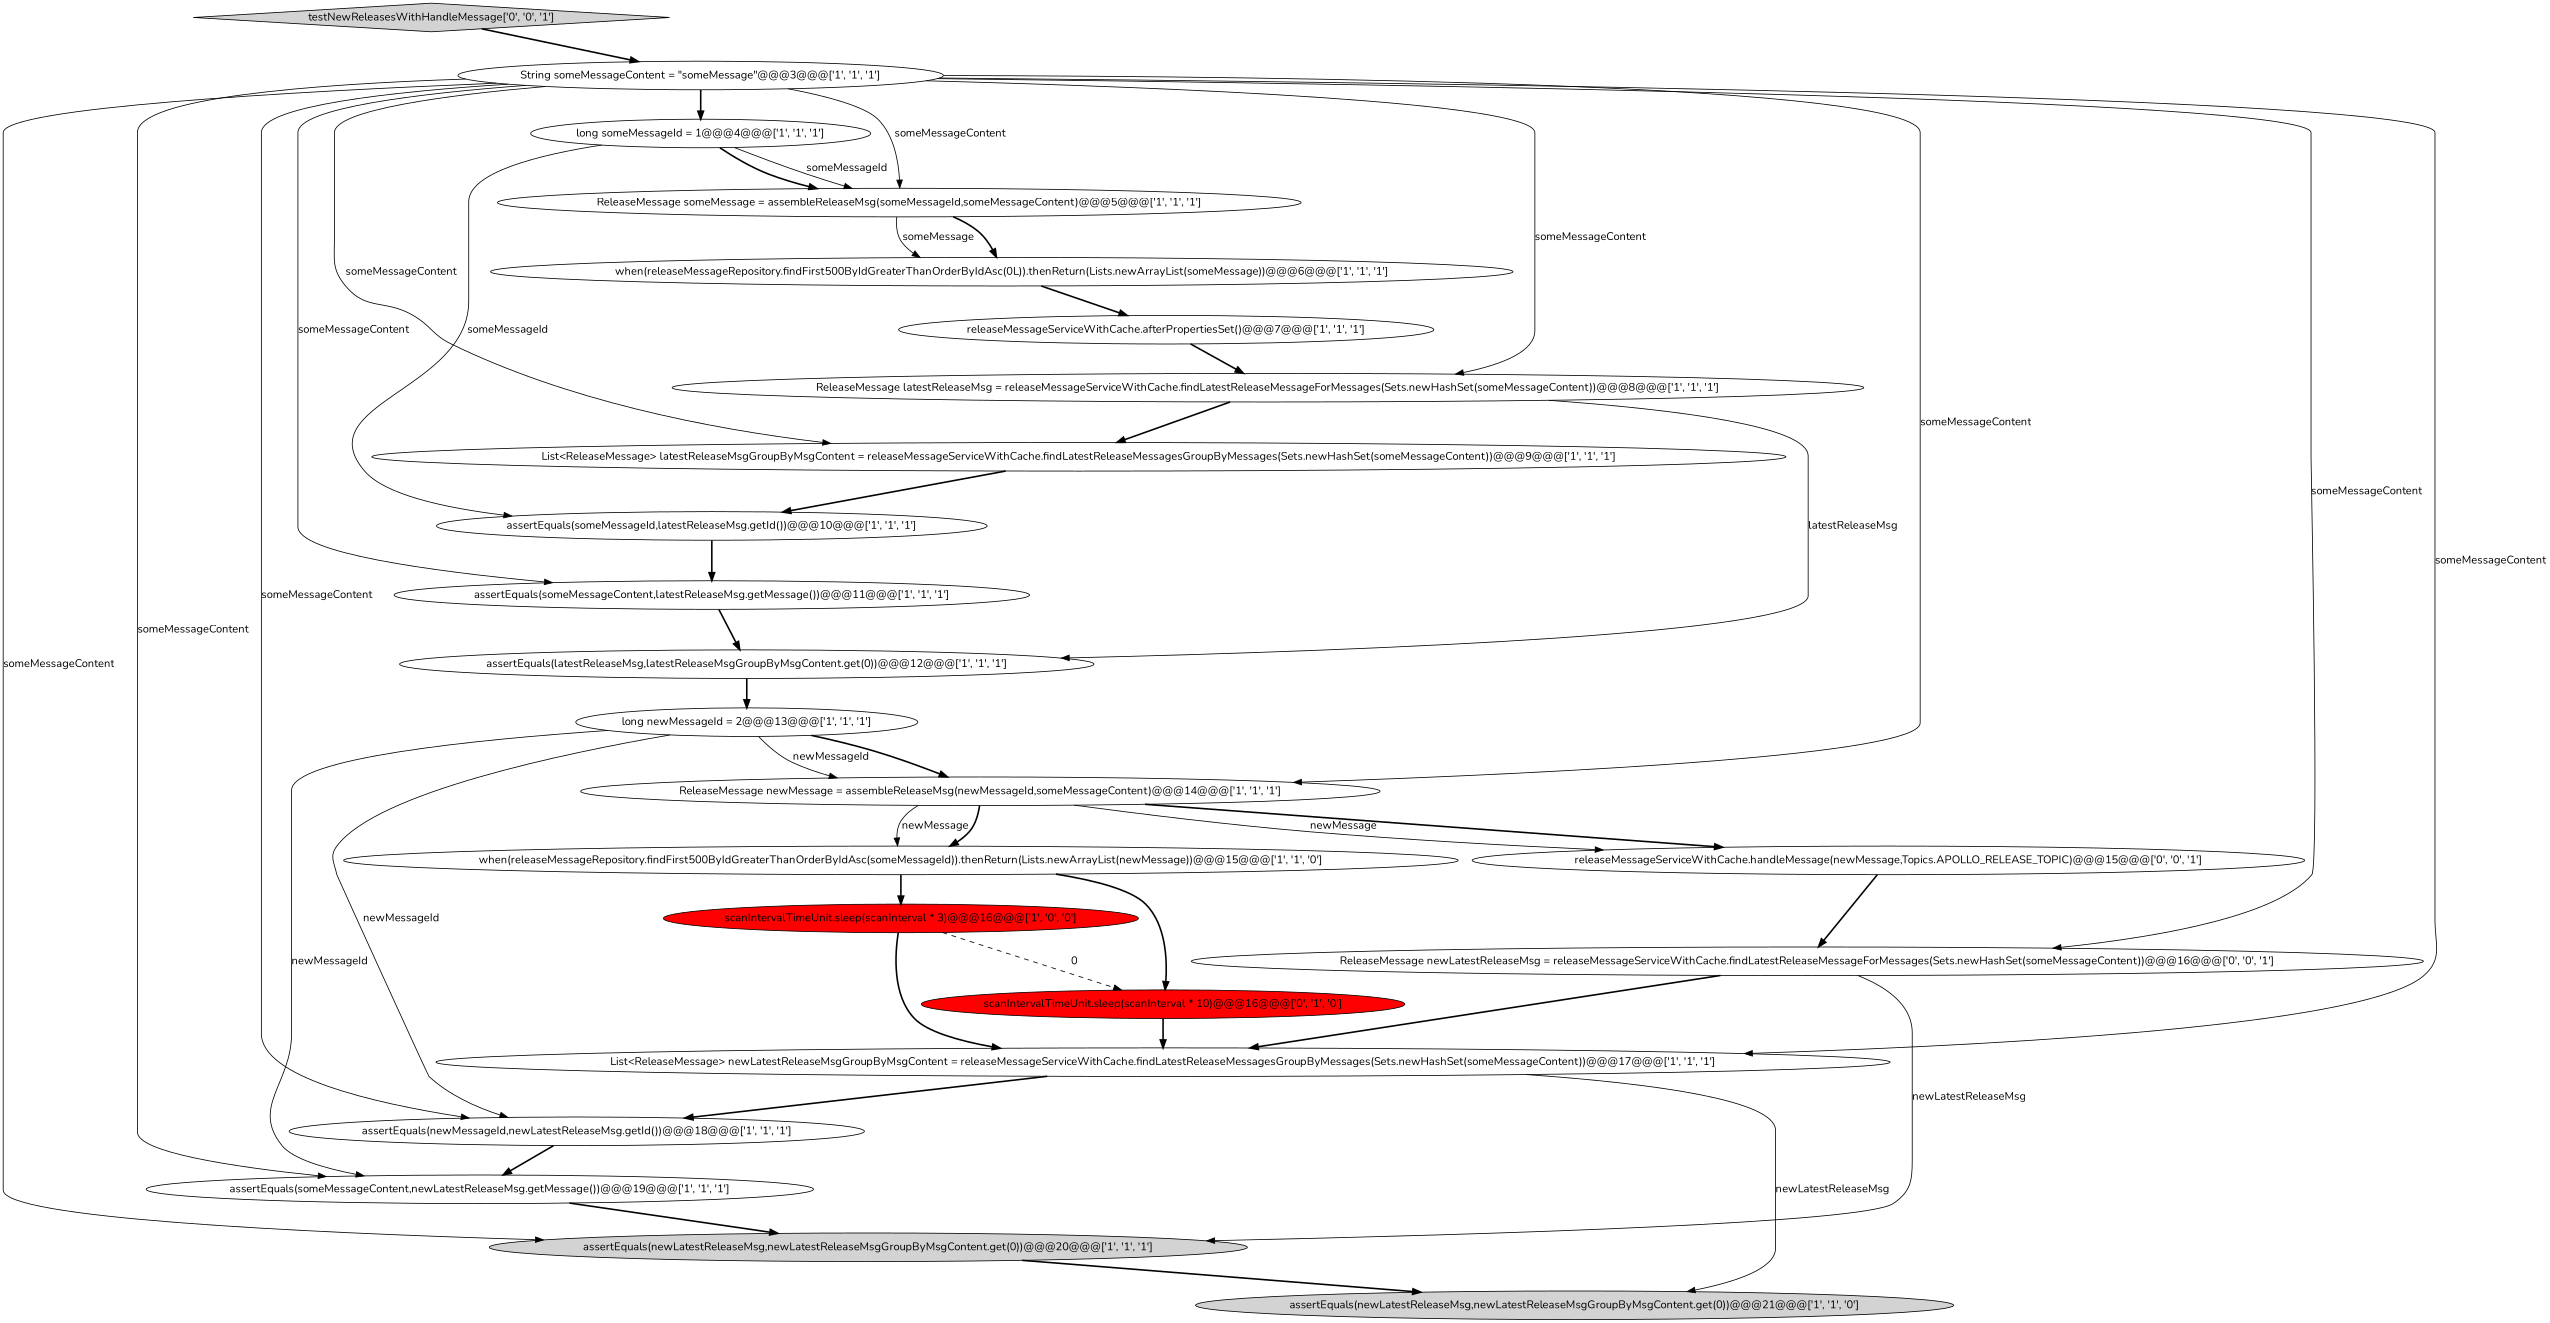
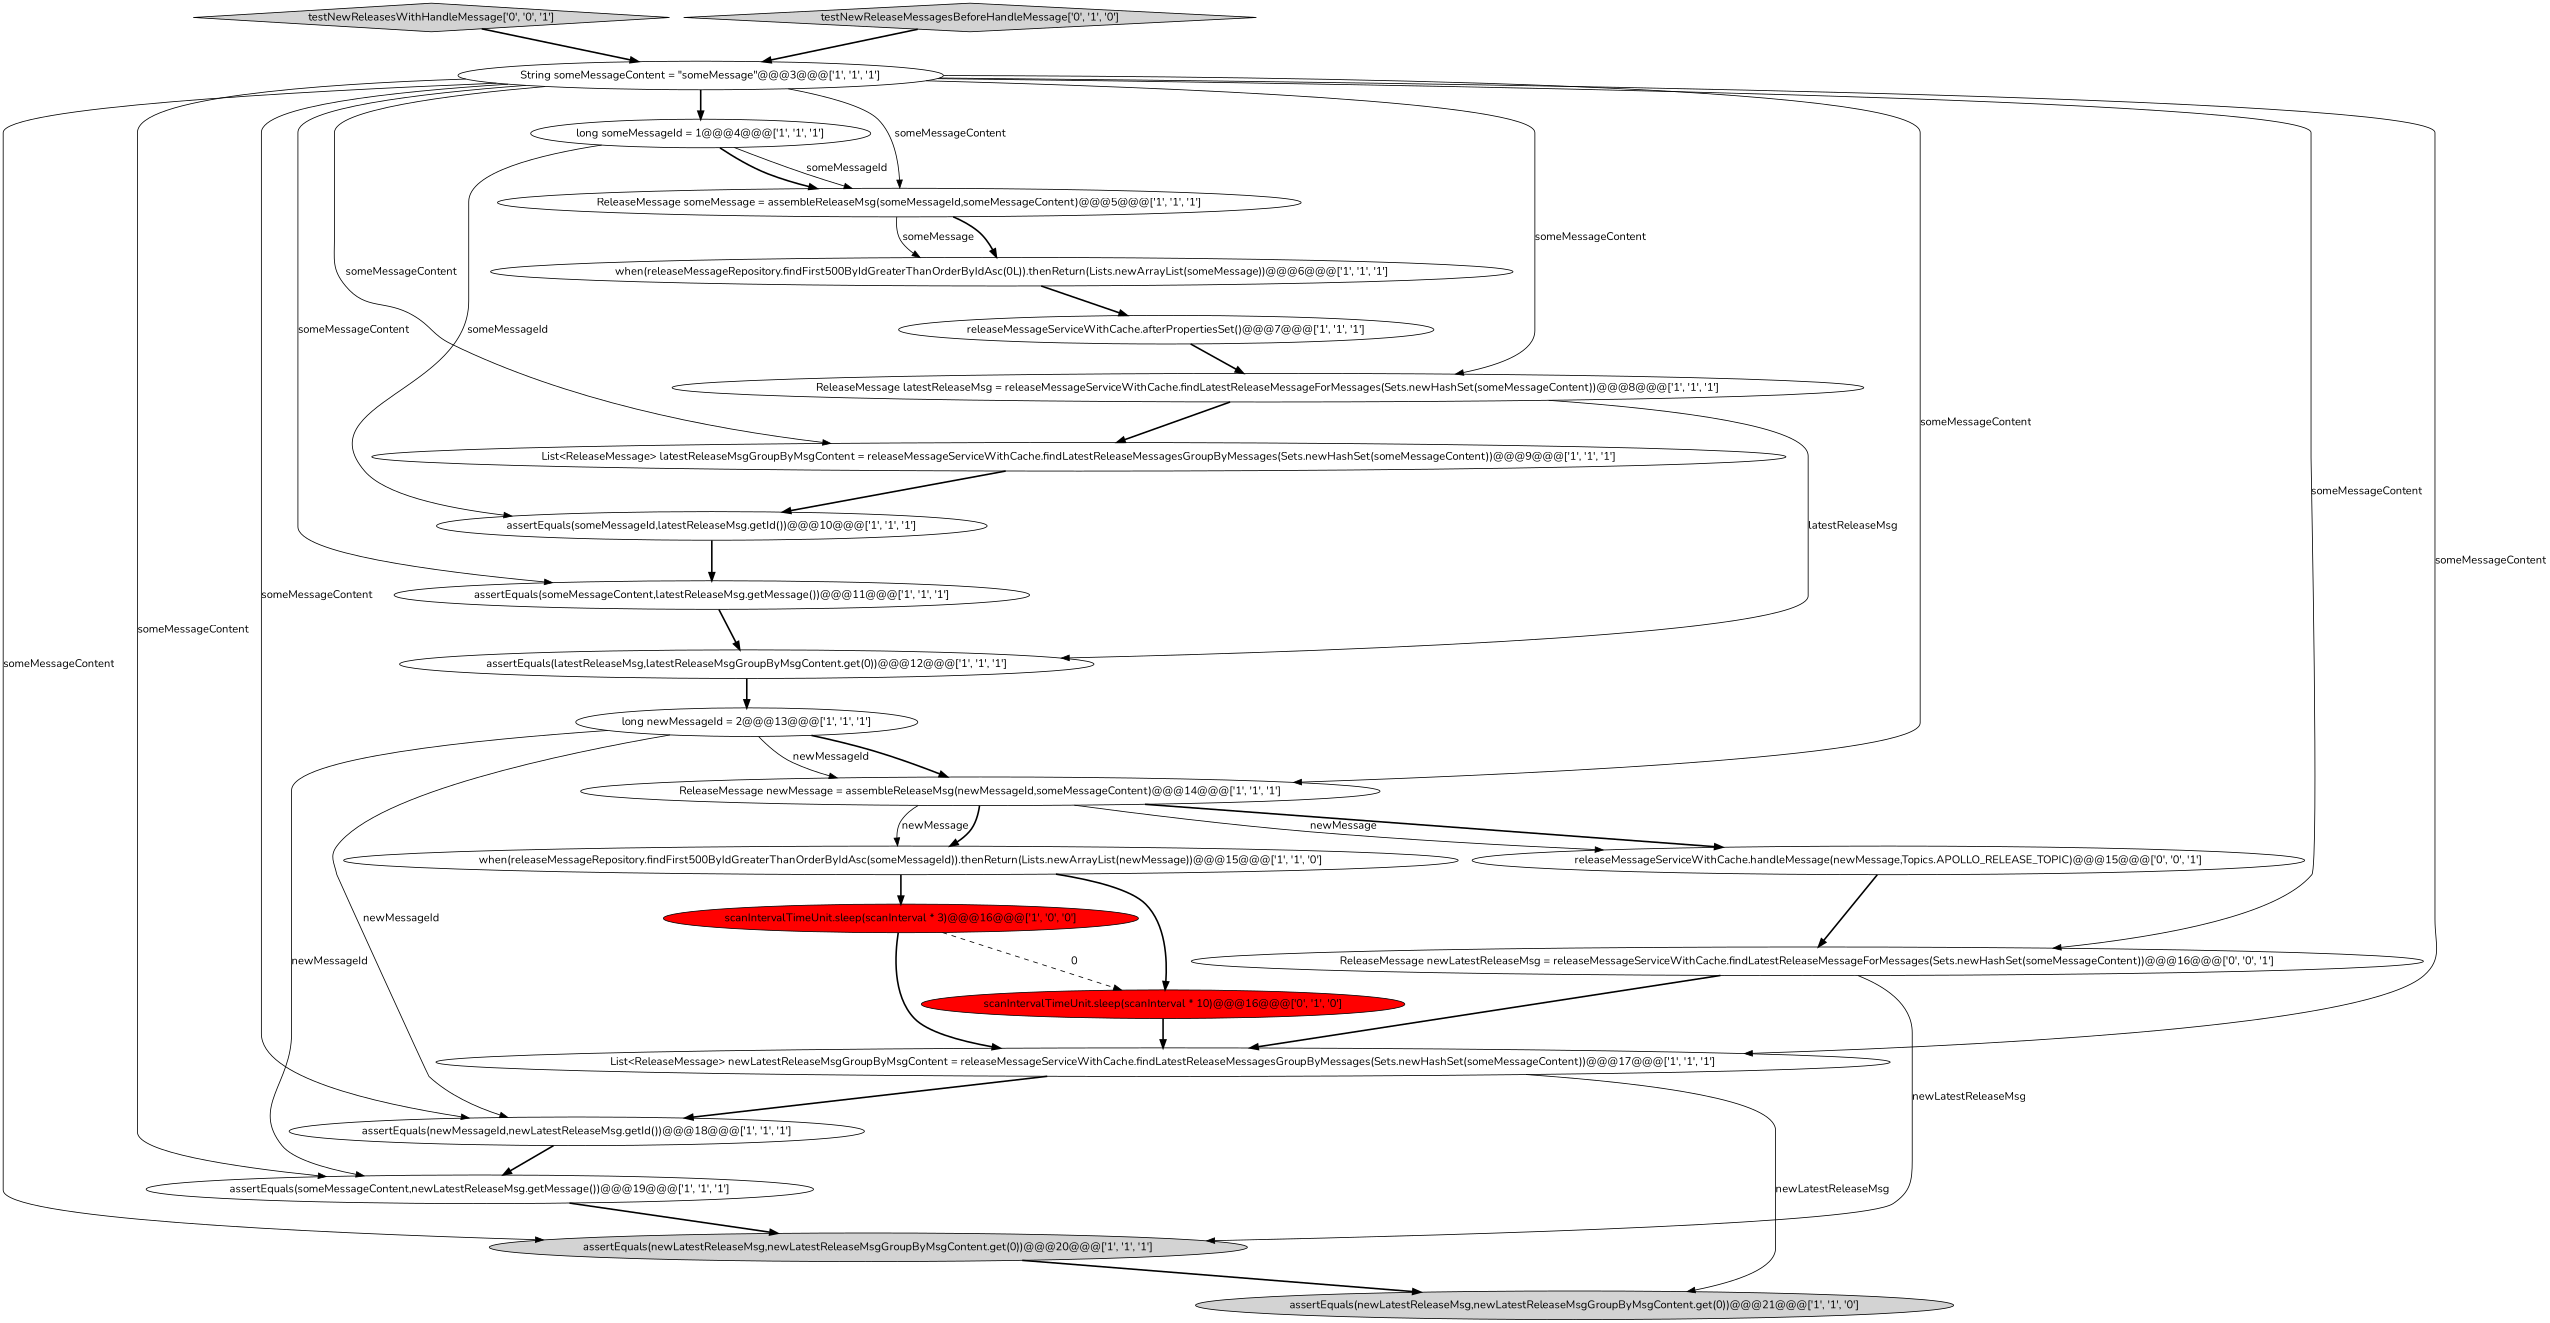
node "testNewReleaseMessagesBeforeHandleMessage['0', '1', '0']": added
